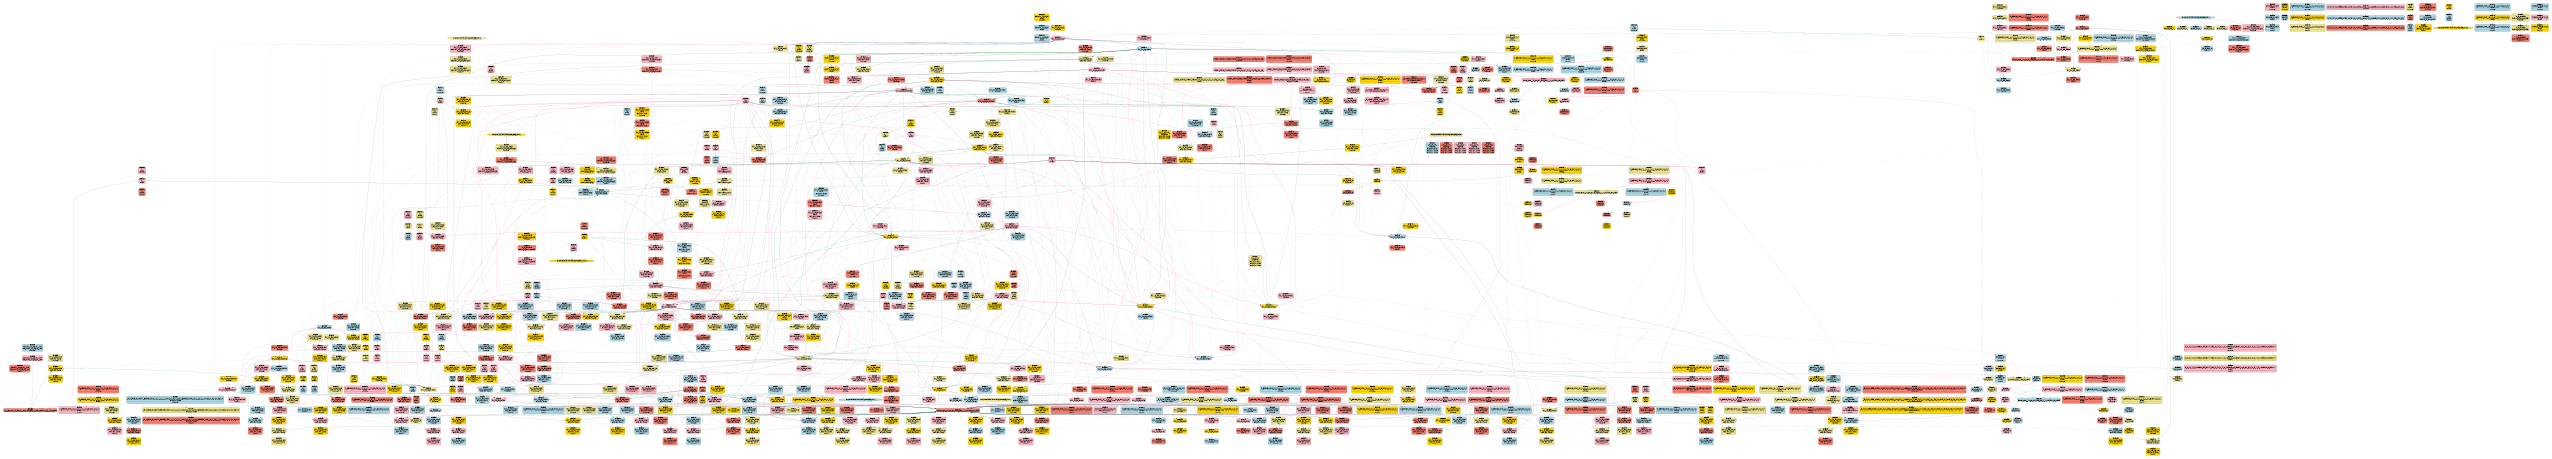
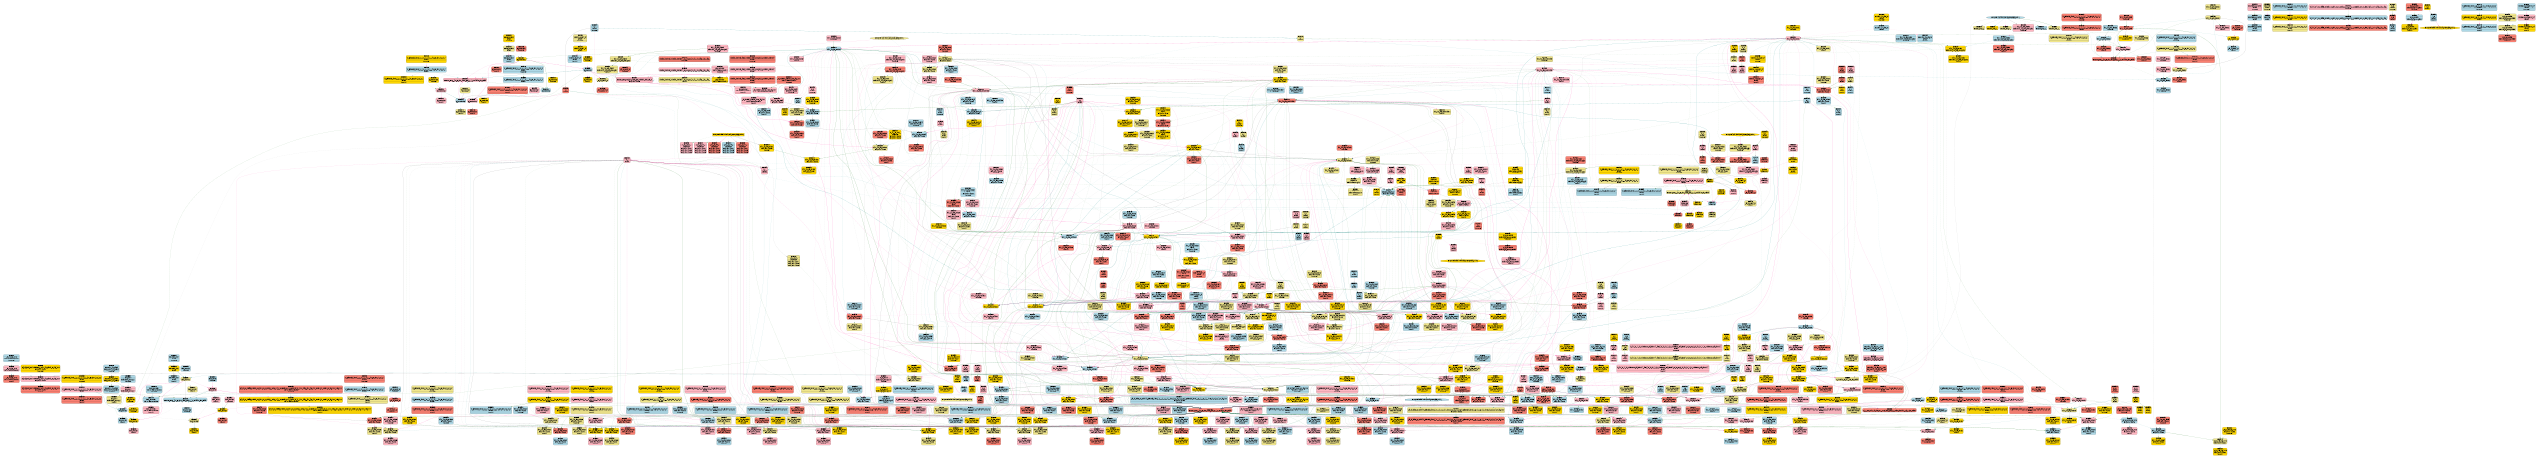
node "CE0x555b540": fillcolor gold -> khaki
node "CE0x54d5550": fillcolor lightblue -> salmon
node "CE0x54b85d0": fillcolor lightpink -> gold
node "CE0x707e090": removed
node "CE0x54db0d0": removed
node "CE0x555b0b0": fillcolor lightblue -> gold
node "CE0x54d0c50": text "security/selinux/xfrm.c,85" -> "arch/selinux/xfrm.c,85"
